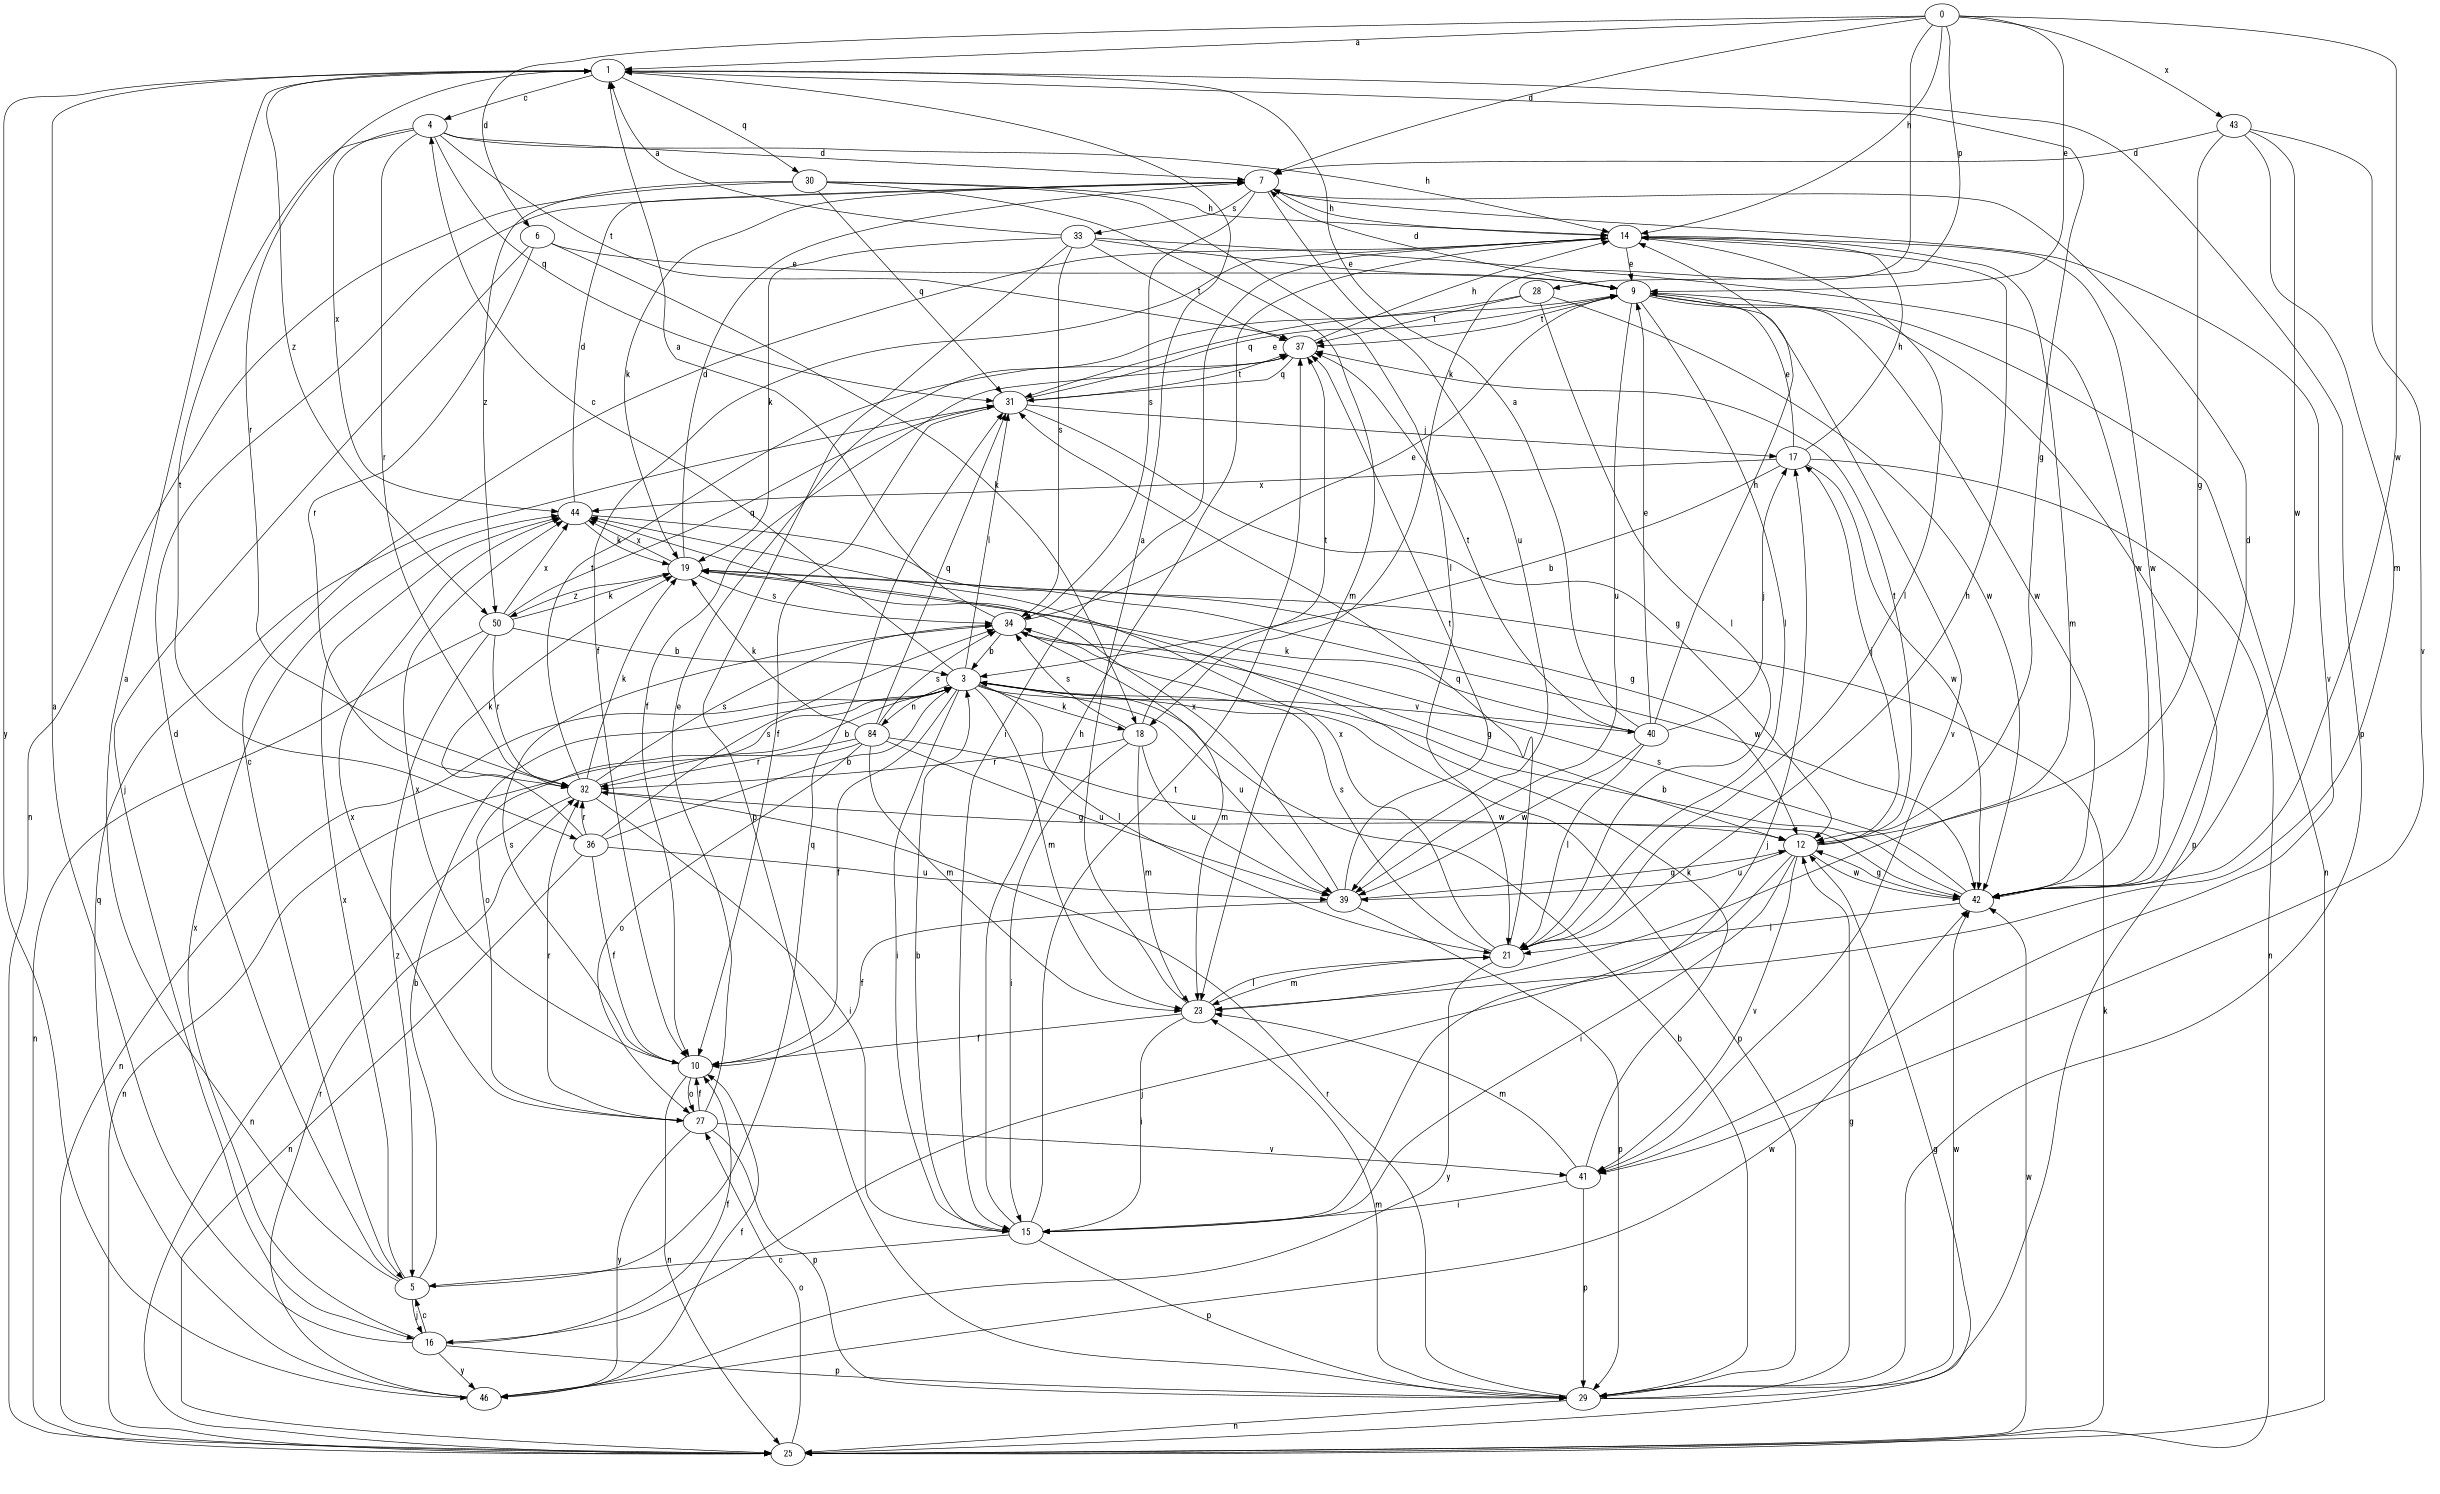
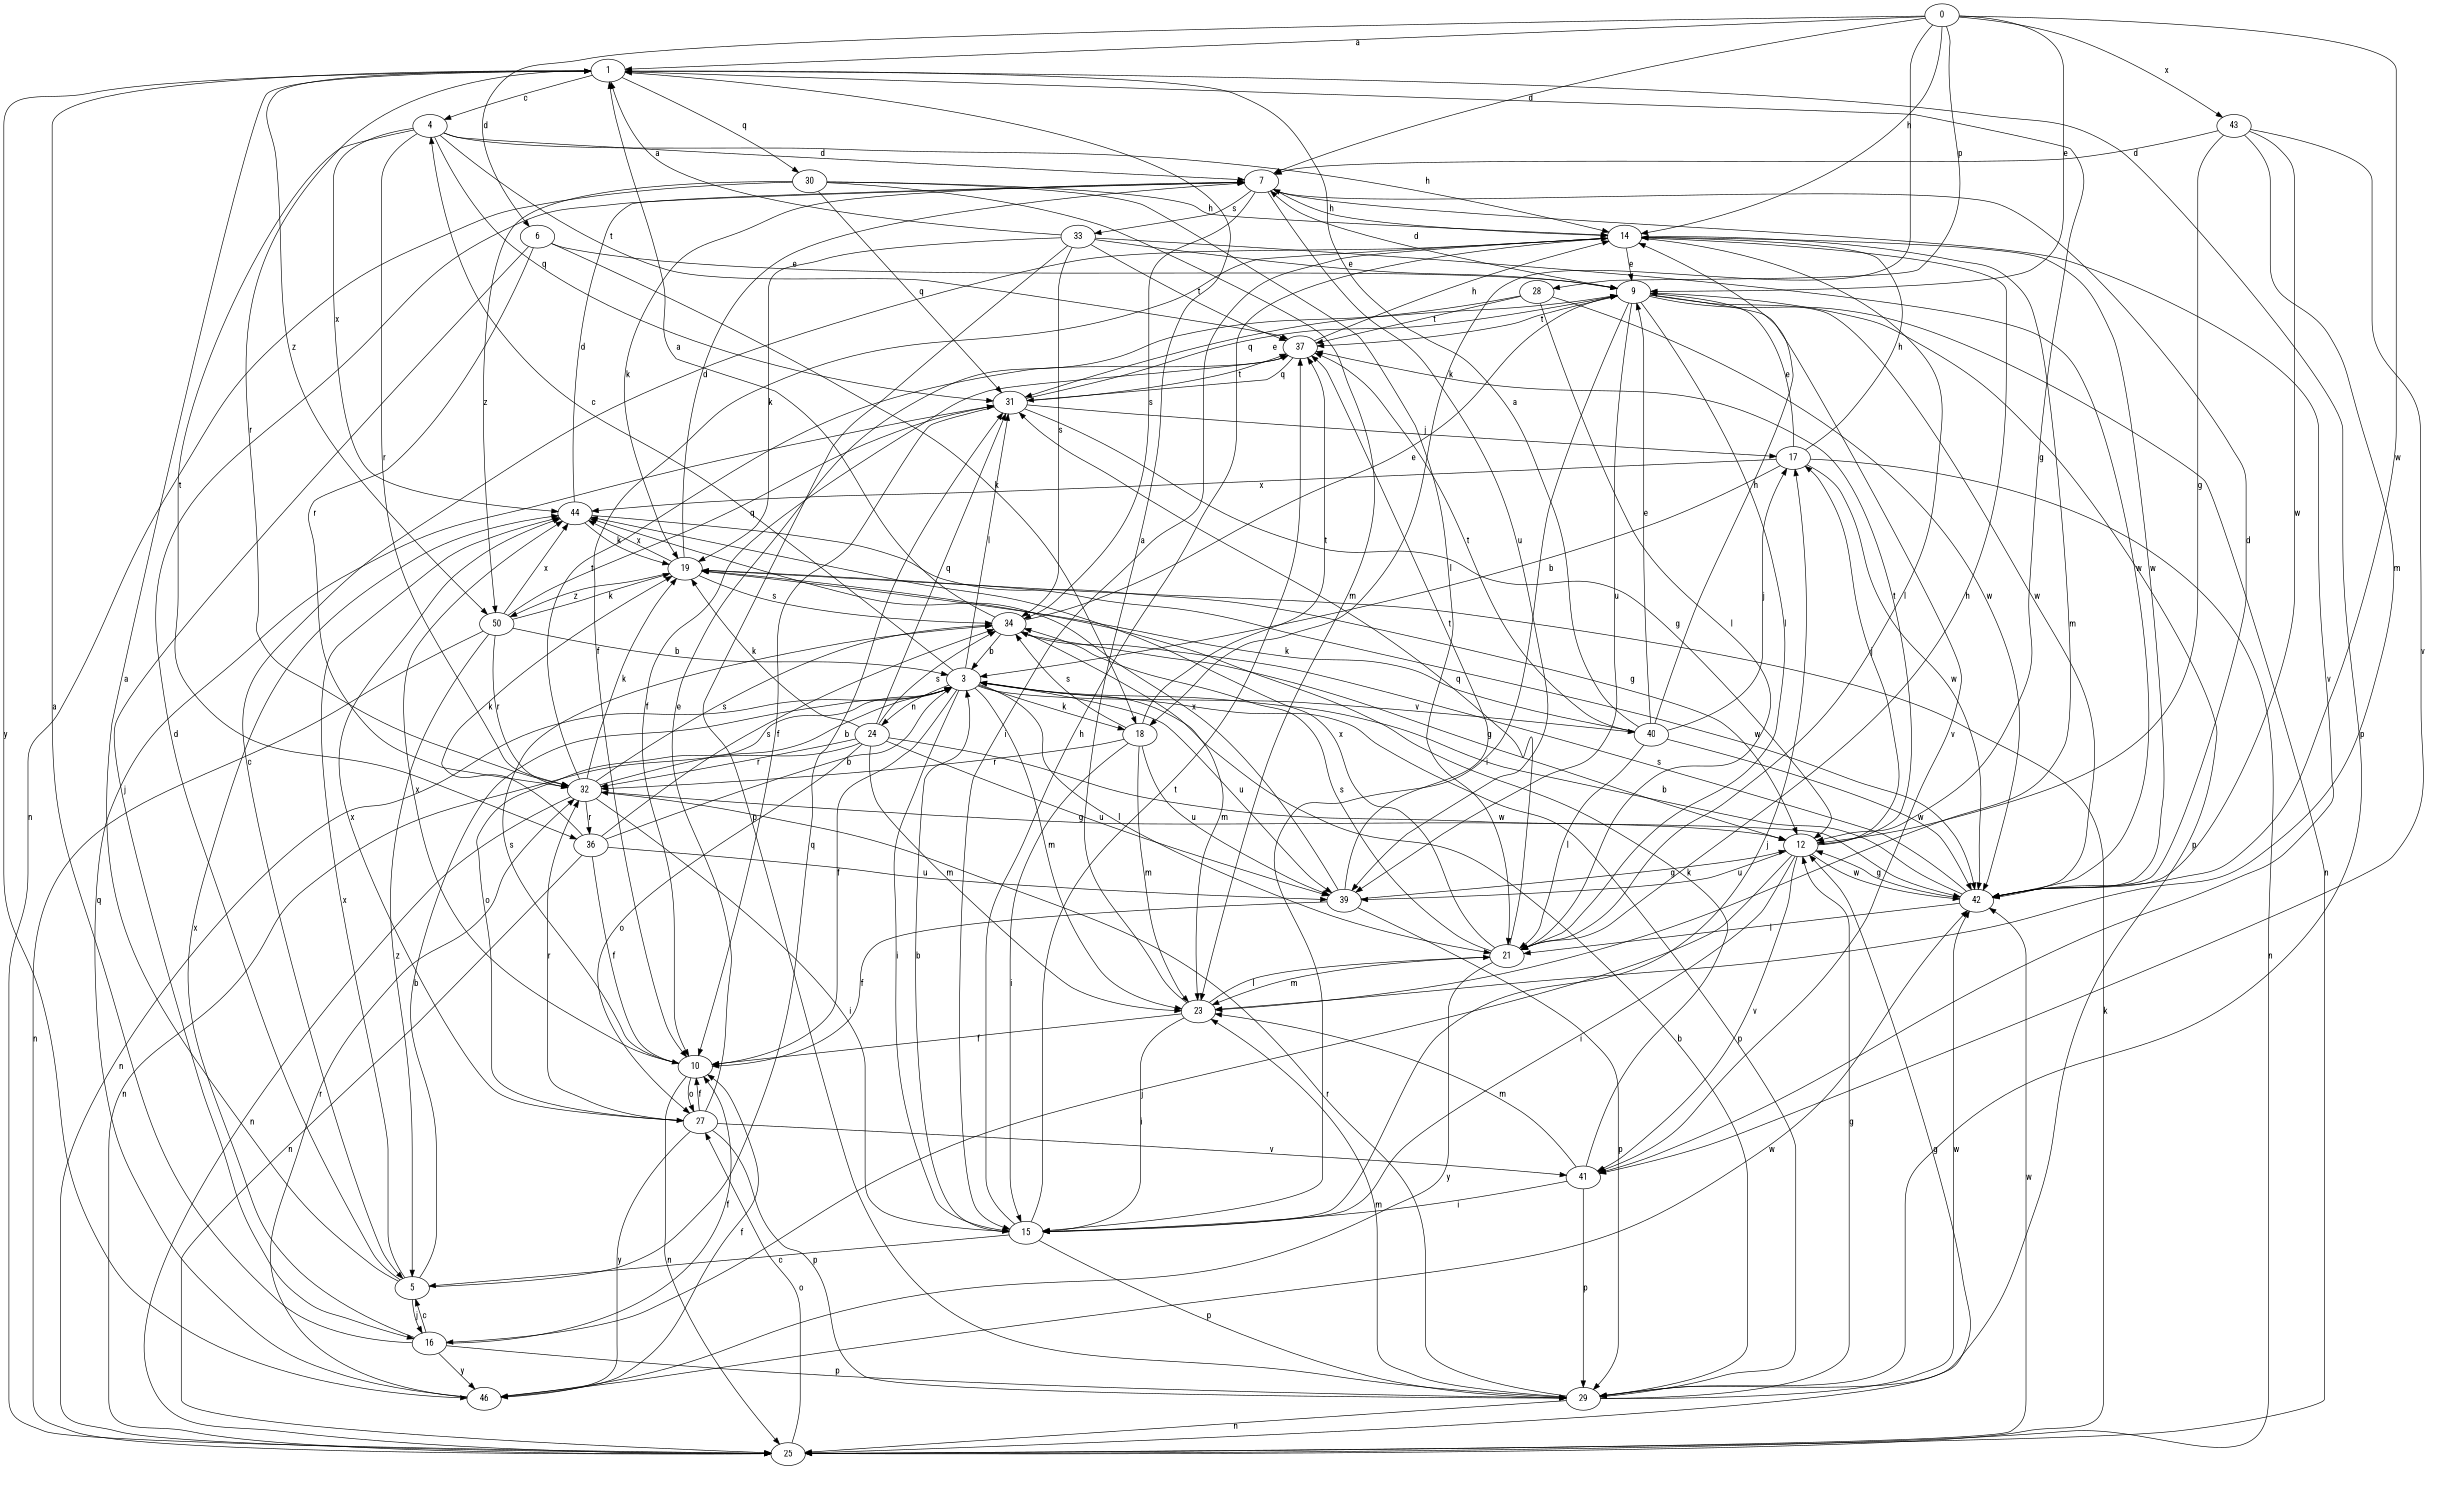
node "84": label "84" -> "24"
edge "9" -> "15": added, label "i"
edge "40" -> "39": now "40" -> "42"
edge "36" -> "32": reversed
